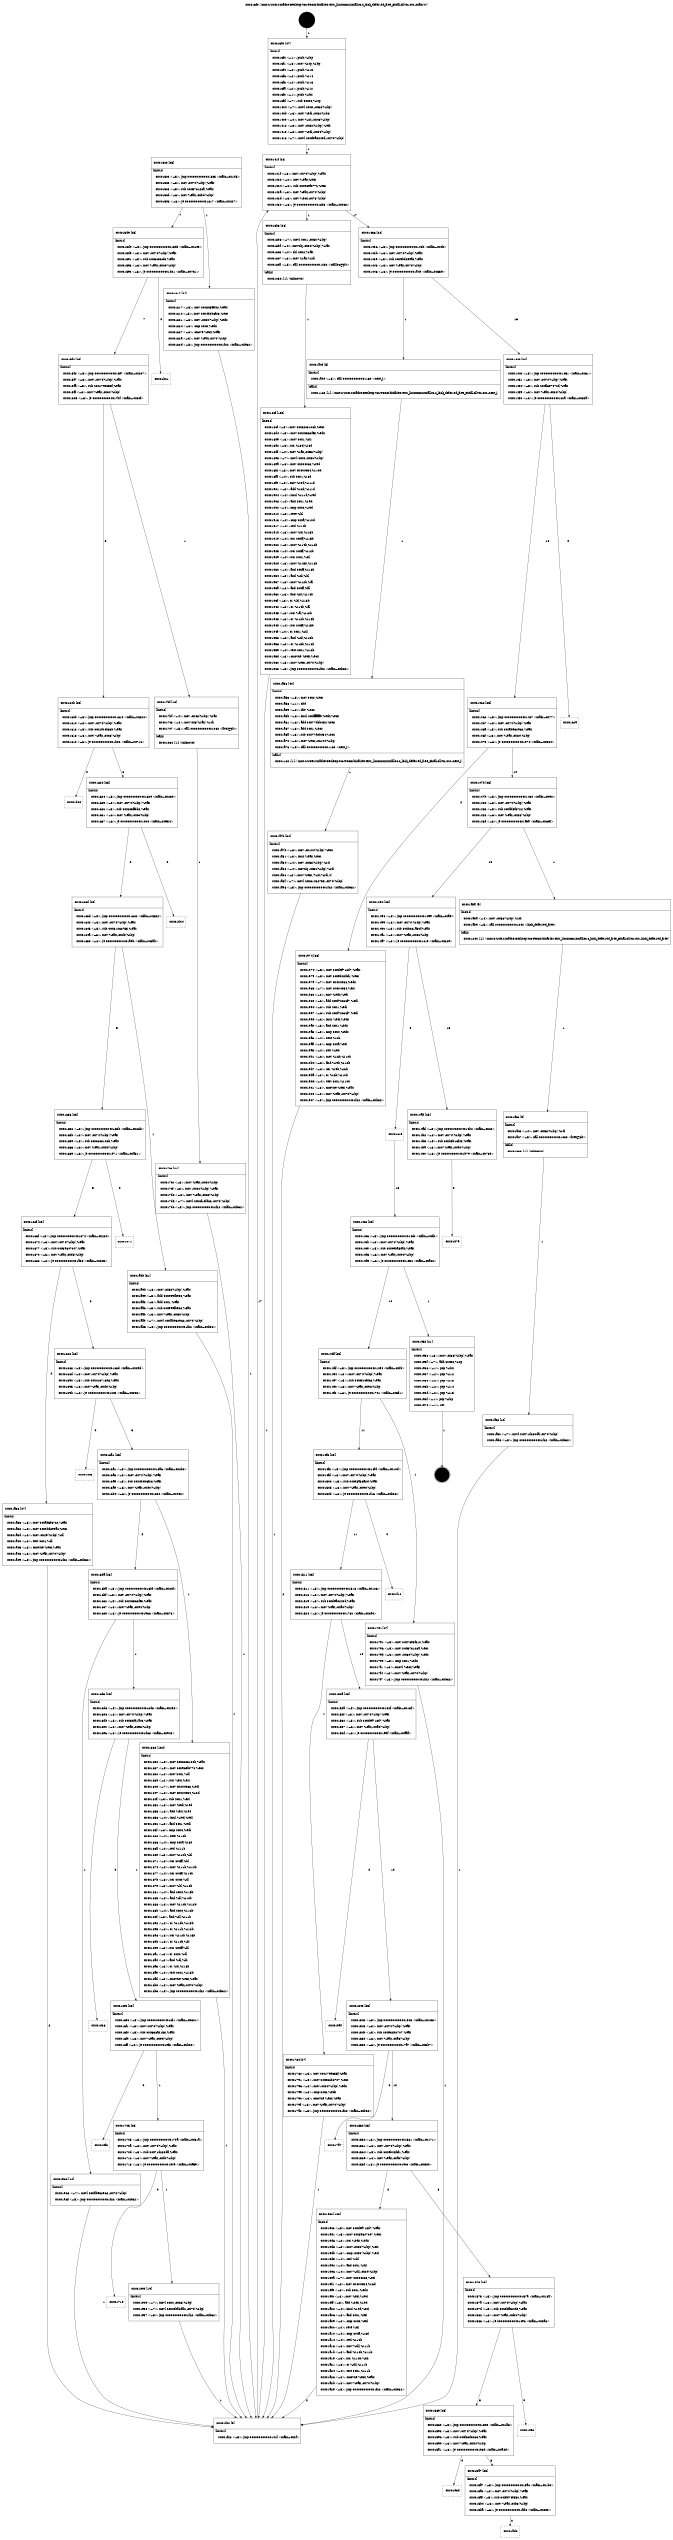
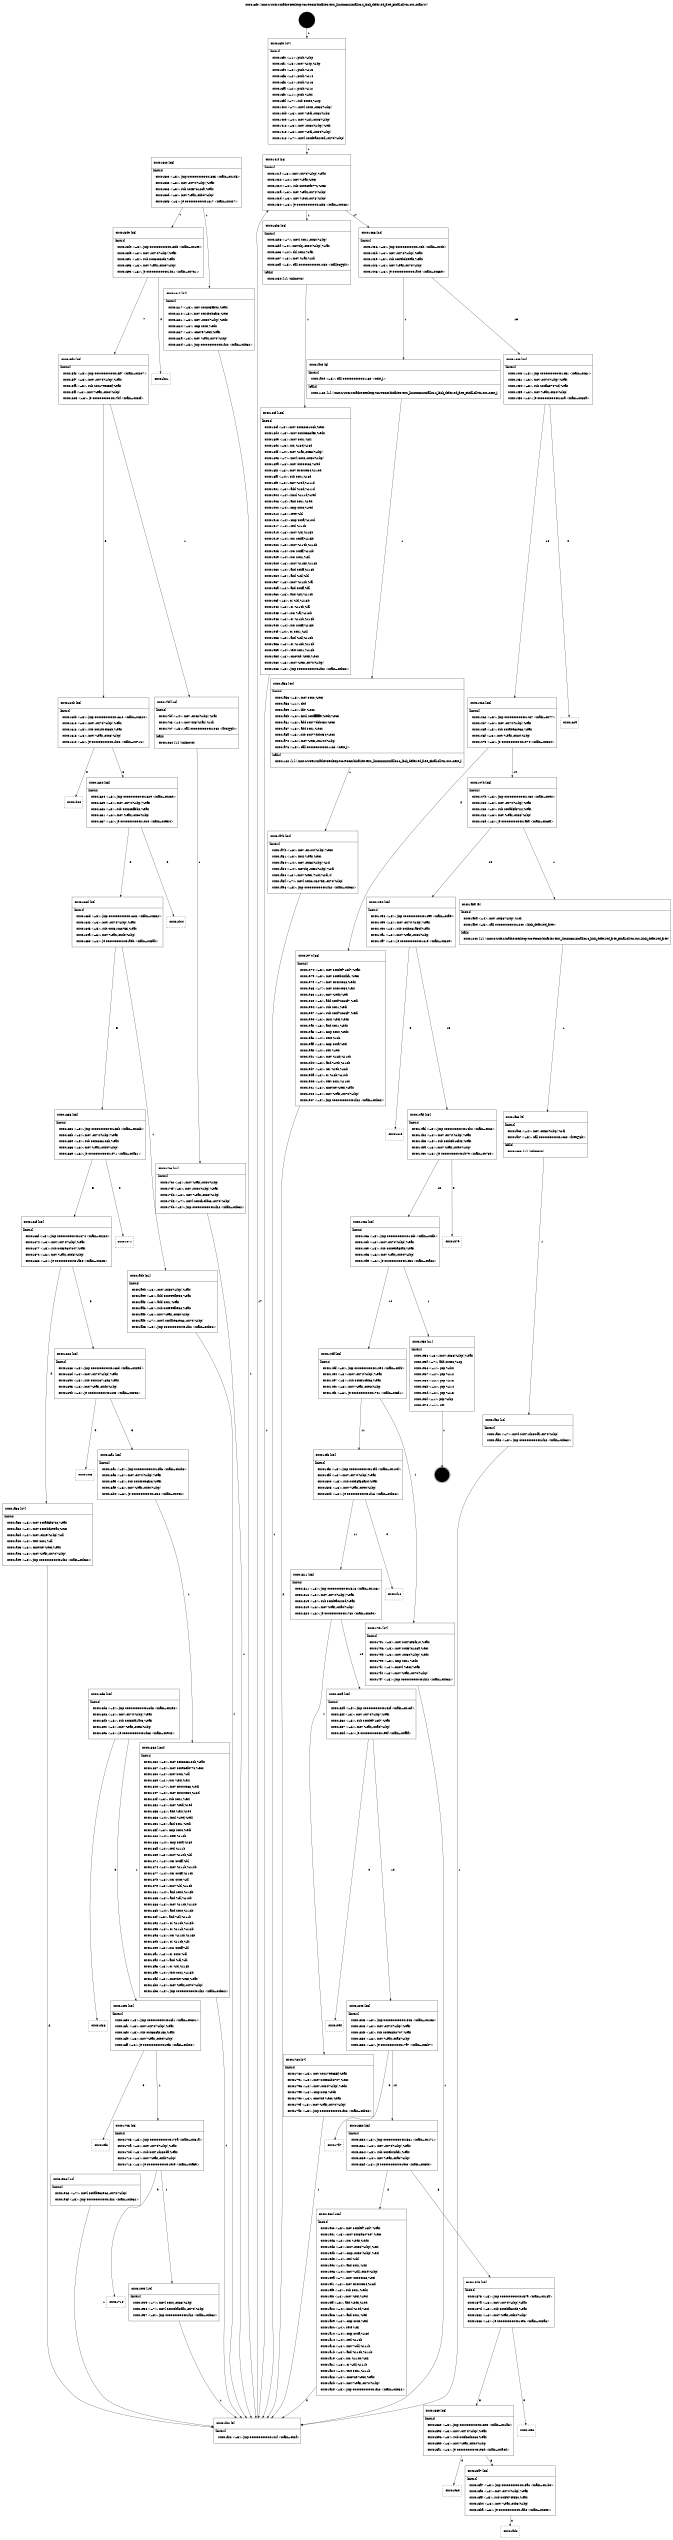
edge "0x401c1e" -> "0x4014c6 [25]": now "0x4014ad [25]" -> "0x4014c6 [25]"
node "0x4016ba [25]": removed
